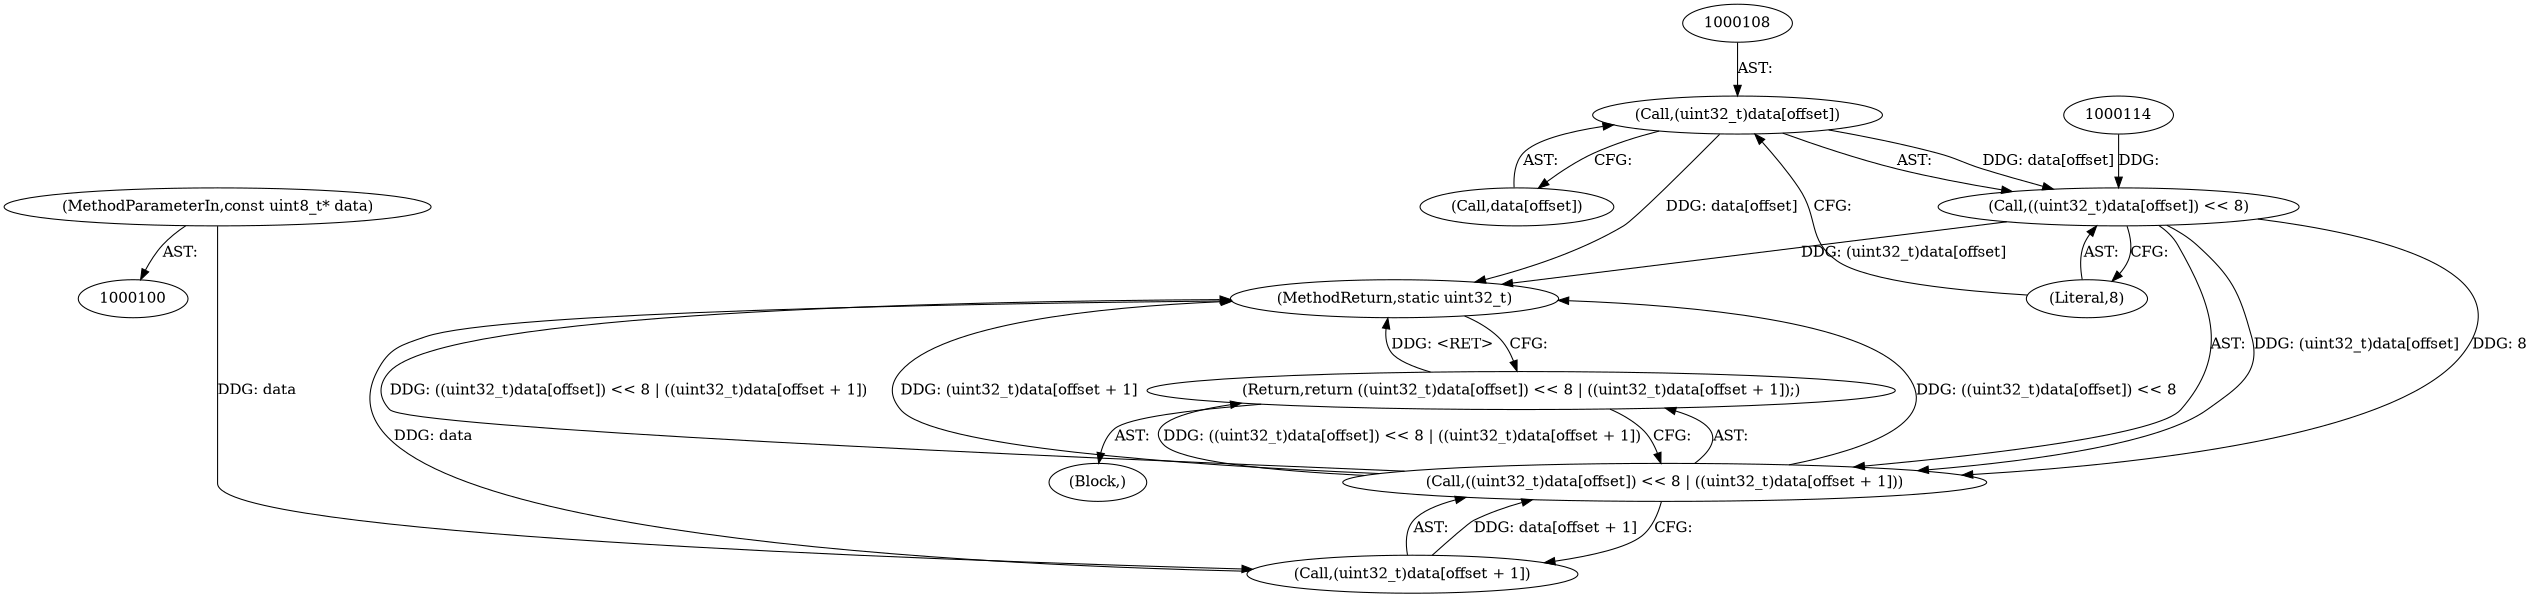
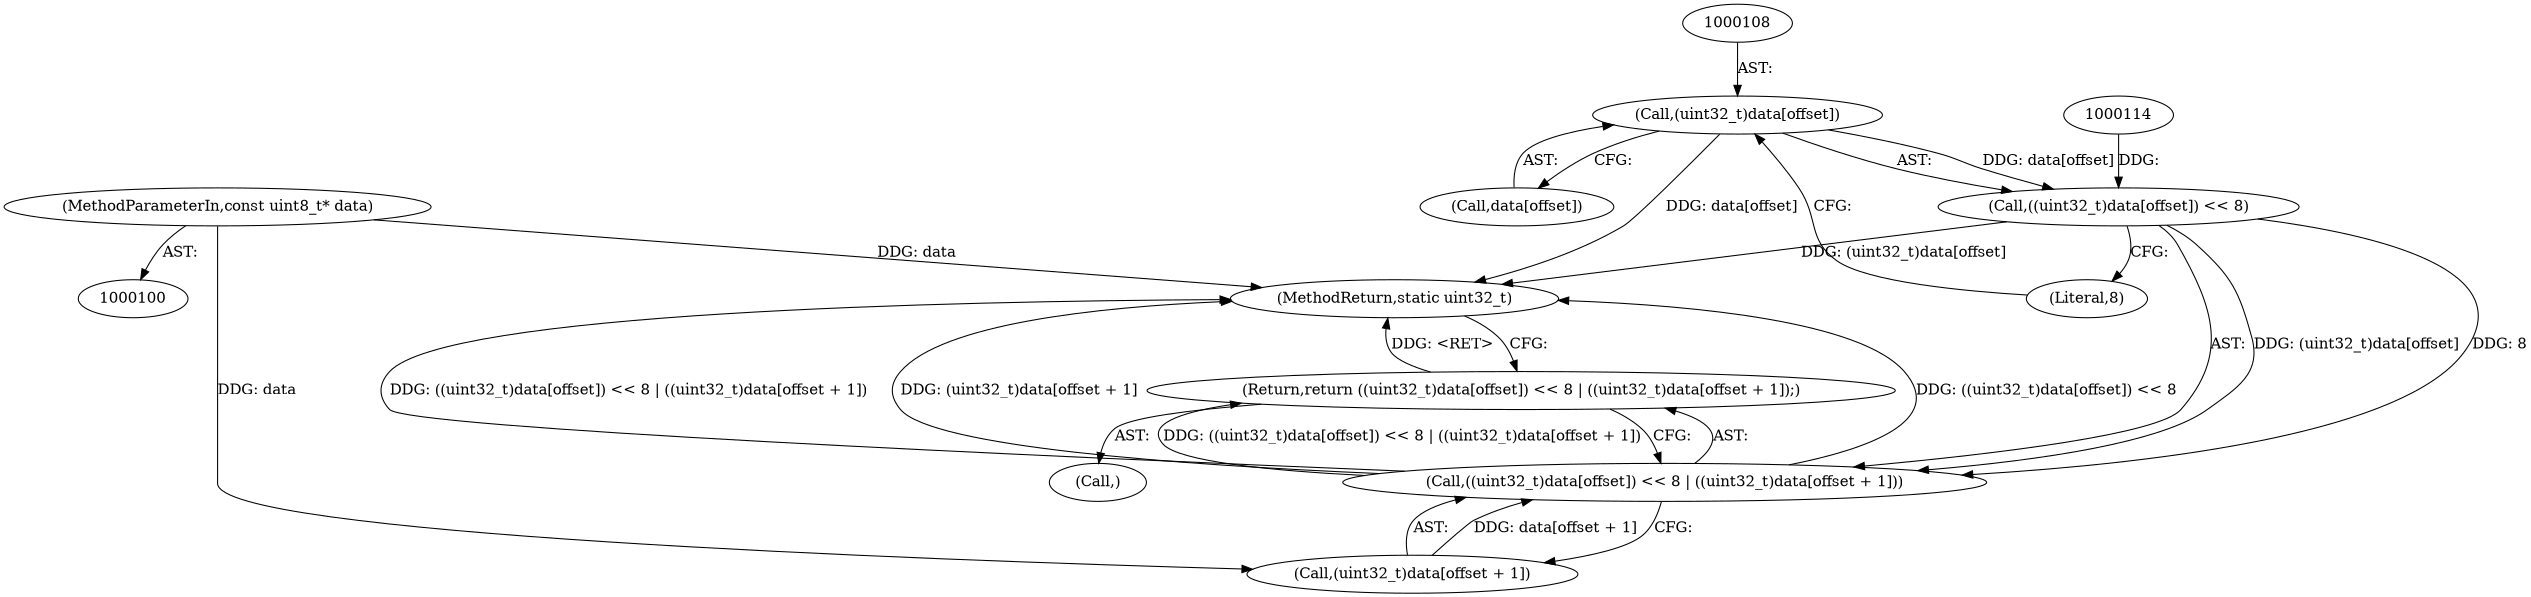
edge "(Literal,8)" -> "(Call,((uint32_t)data[offset]) << 8)": removed, label "AST:"
edge "(Call,(uint32_t)data[offset + 1])" -> "(MethodReturn,static uint32_t)": now "(MethodParameterIn,const uint8_t* data)" -> "(MethodReturn,static uint32_t)"
node "(Block,)": label "(Block,)" -> "(Call,)"
